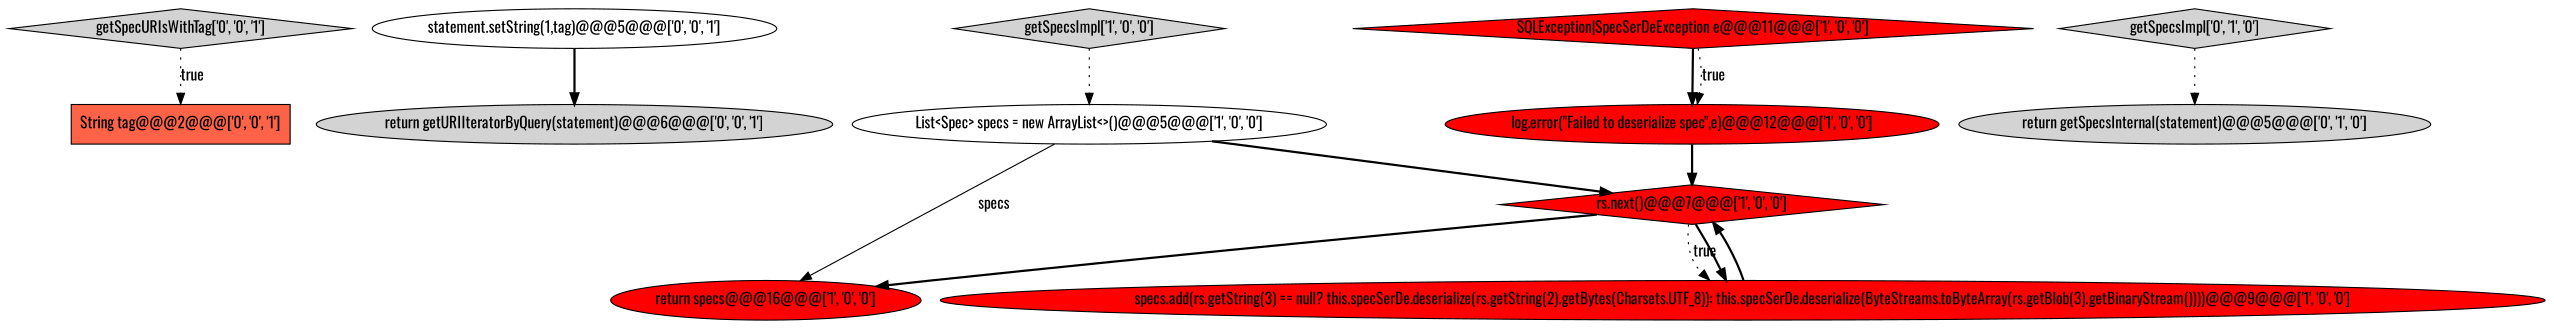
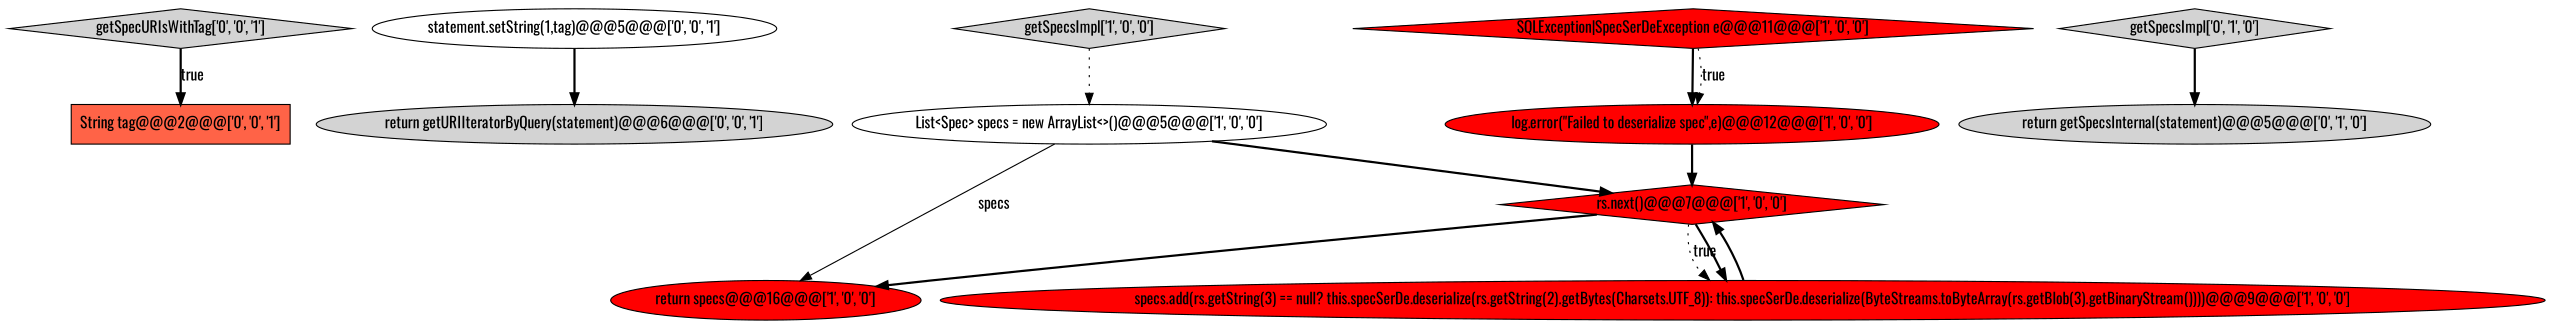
edge "getSpecURIsWithTag['0', '0', '1']" -> "String tag@@@2@@@['0', '0', '1']": style dotted -> bold
edge "getSpecsImpl['0', '1', '0']" -> "return getSpecsInternal(statement)@@@5@@@['0', '1', '0']": style dotted -> bold
